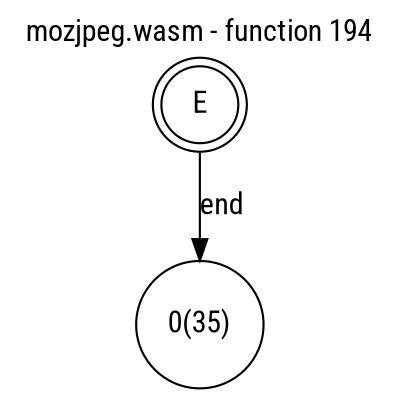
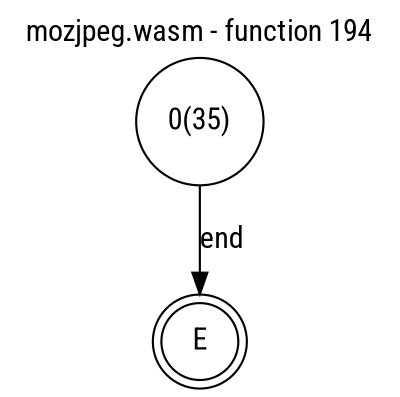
edge "E" -> "0(35)": reversed
